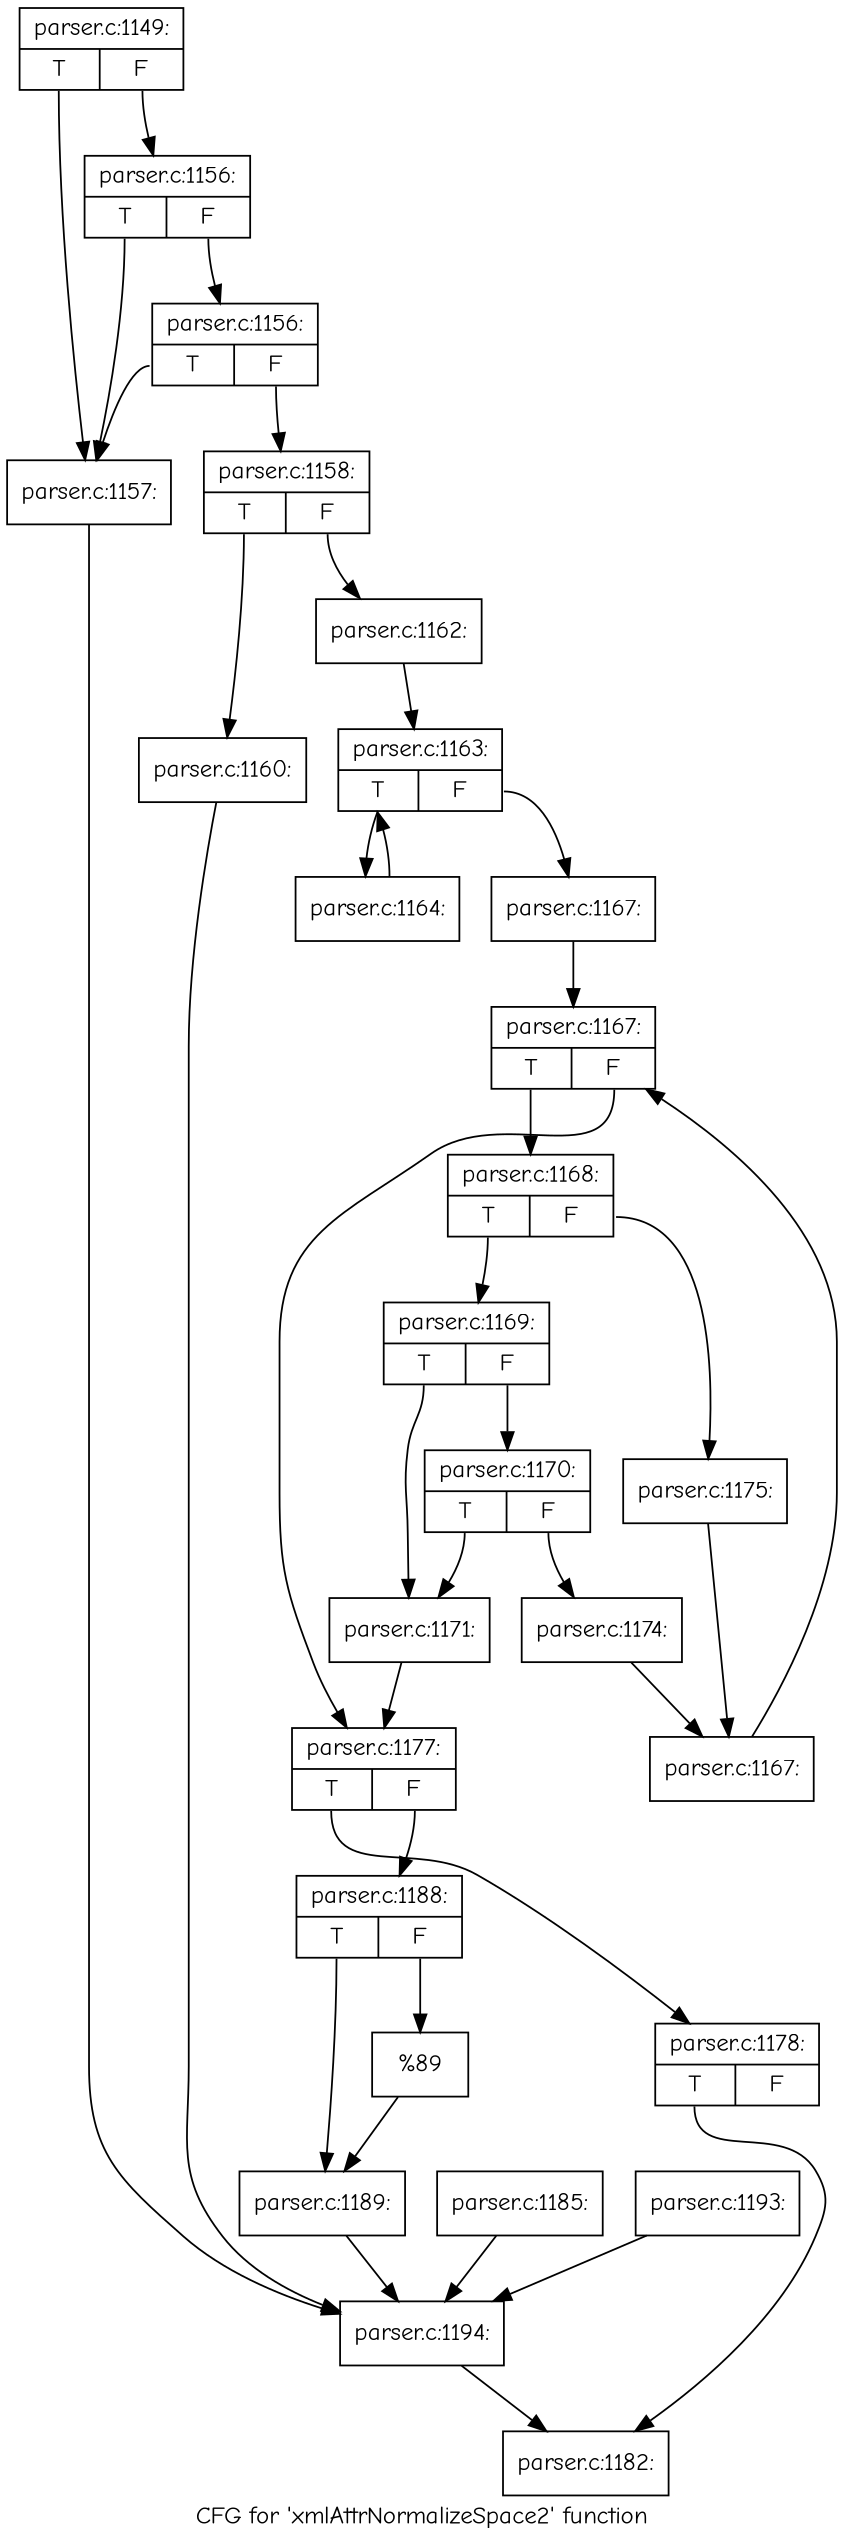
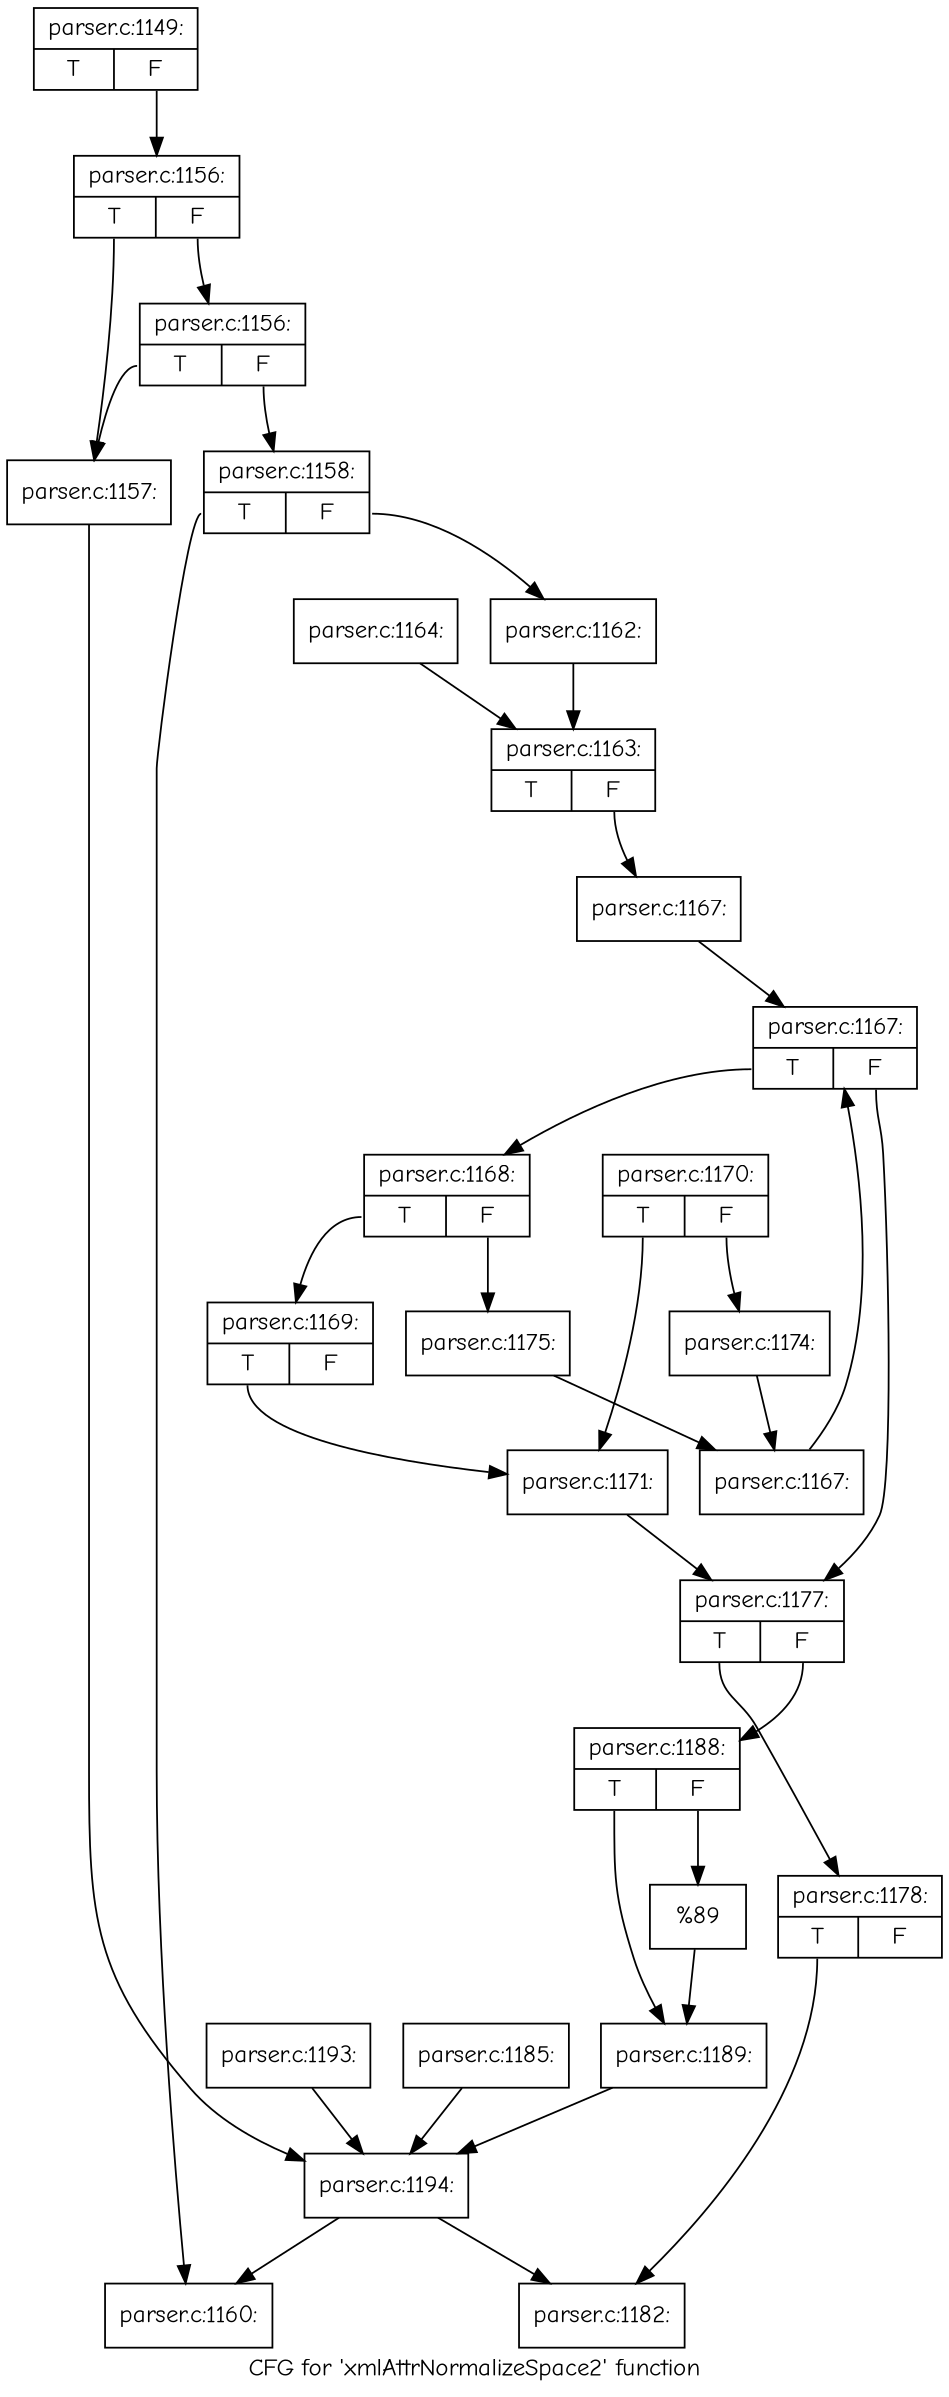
edge "parser.c:1149:" -> "parser.c:1157:": removed
edge "parser.c:1163:" -> "parser.c:1164:": removed
edge "parser.c:1169:" -> "parser.c:1170:": removed
edge "parser.c:1160:" -> "parser.c:1194:": reversed
